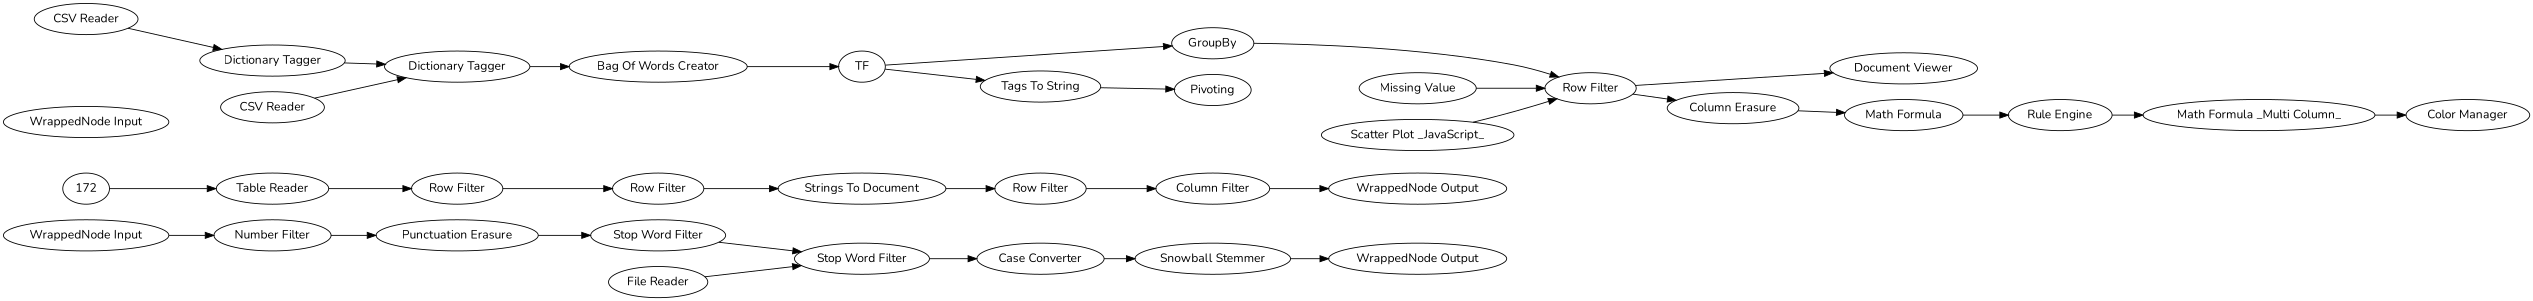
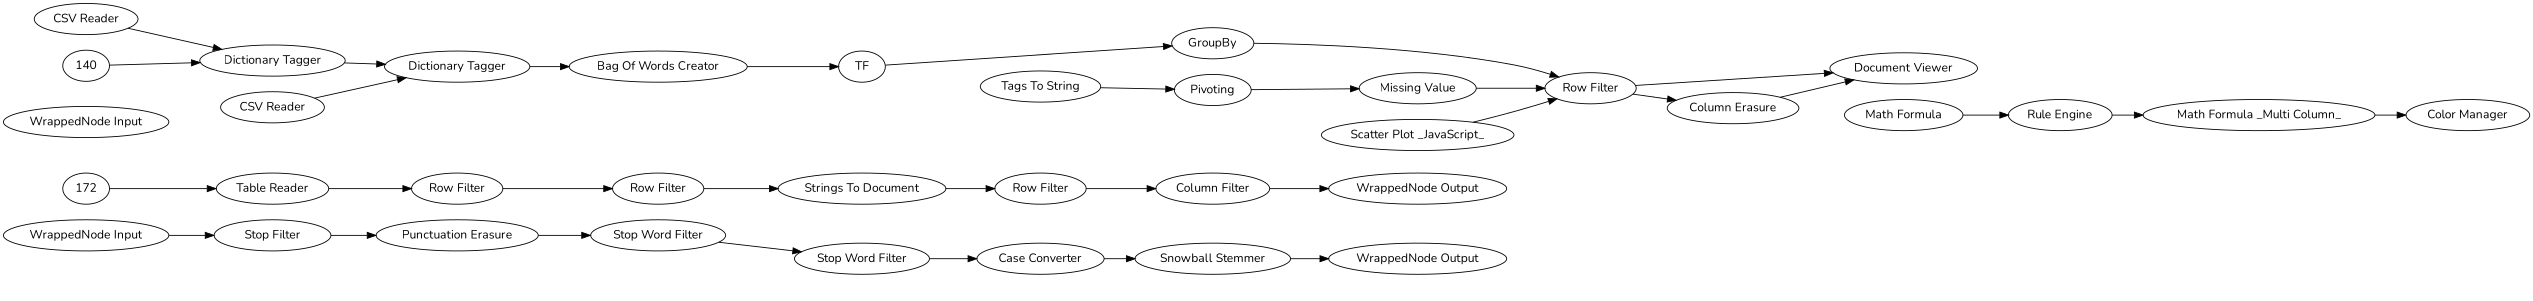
node "140": added
edge "TF" -> "Tags To String": removed
edge "Pivoting" -> "Missing Value": added
edge "Column Erasure" -> "Math Formula": now "Column Erasure" -> "Document Viewer"
node "Number Filter": label "Number Filter" -> "Stop Filter"
node "File Reader": removed
